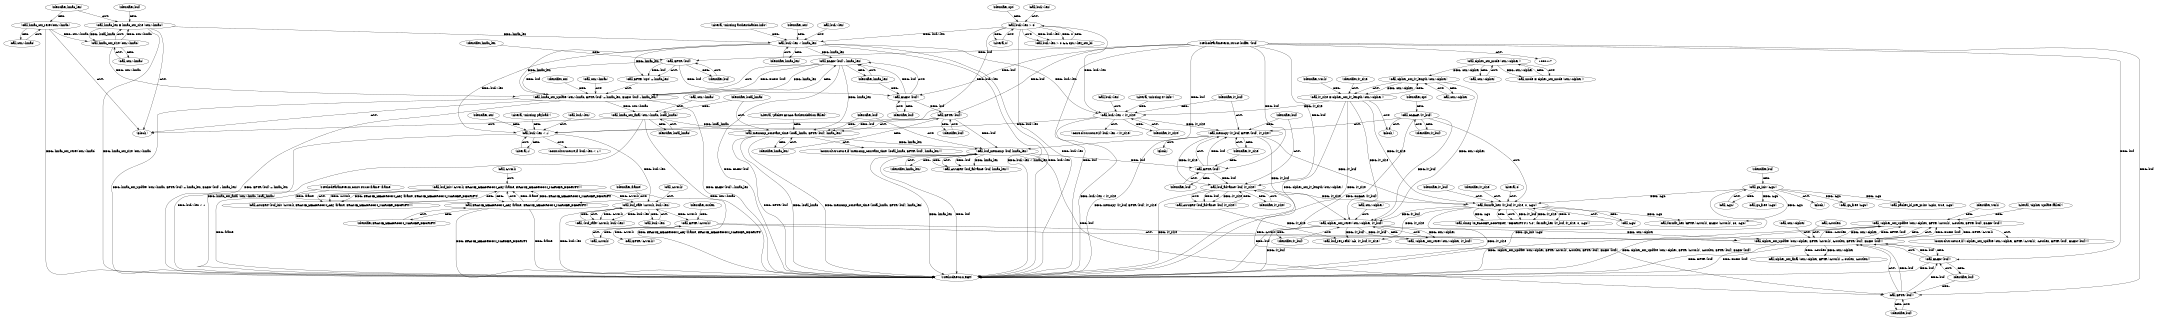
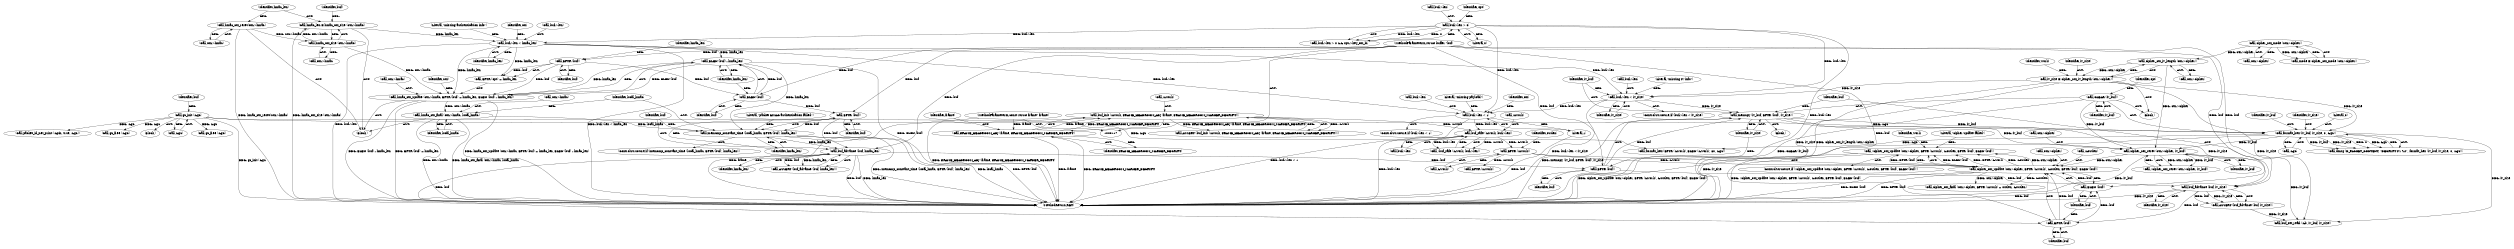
edge "(Call,hmac_len = hmac_ctx_size (ctx->hmac))" -> "(Call,hmac_ctx_size (ctx->hmac))": label "DDG: local_hmac" -> "CFG: "
edge "(MethodParameterIn,const struct frame* frame)" -> "1000117": added, label "AST:"
edge "(MethodParameterIn,struct buffer *buf)" -> "(MethodReturn,RET)": now "(Literal,1)" -> "(MethodReturn,RET)"
node "(Call,buf_memcmp (buf, hmac_len))": label "(Call,buf_memcmp (buf, hmac_len))" -> "(Call,buf_advance (buf, hmac_len))"
edge "(Call,iv_size = cipher_ctx_iv_length (ctx->cipher))" -> "(Call,cipher_ctx_reset (ctx->cipher, iv_buf))": now "(Call,iv_size = cipher_ctx_iv_length (ctx->cipher))" -> "(Call,buf_set_read (&b, iv_buf, iv_size))"
edge "(Call,buf_advance (buf, iv_size))" -> "(Call,format_hex (iv_buf, iv_size, 0, &gc))": removed, label "DDG: iv_size"
